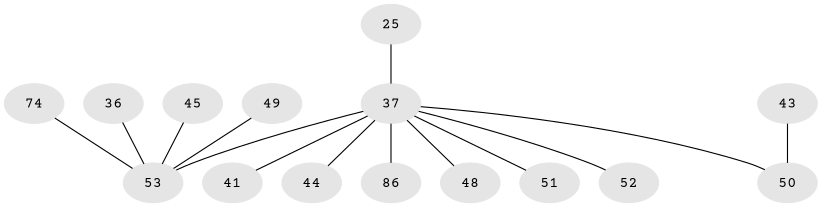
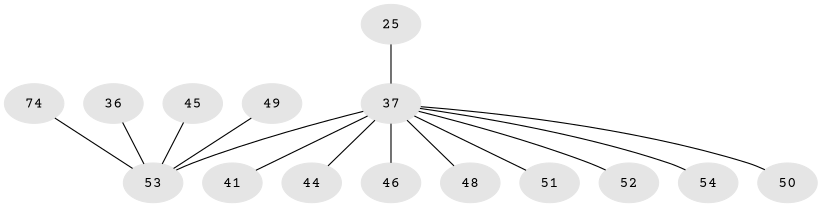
node "43": removed
node "86": label "86" -> "46"
node "54": added
